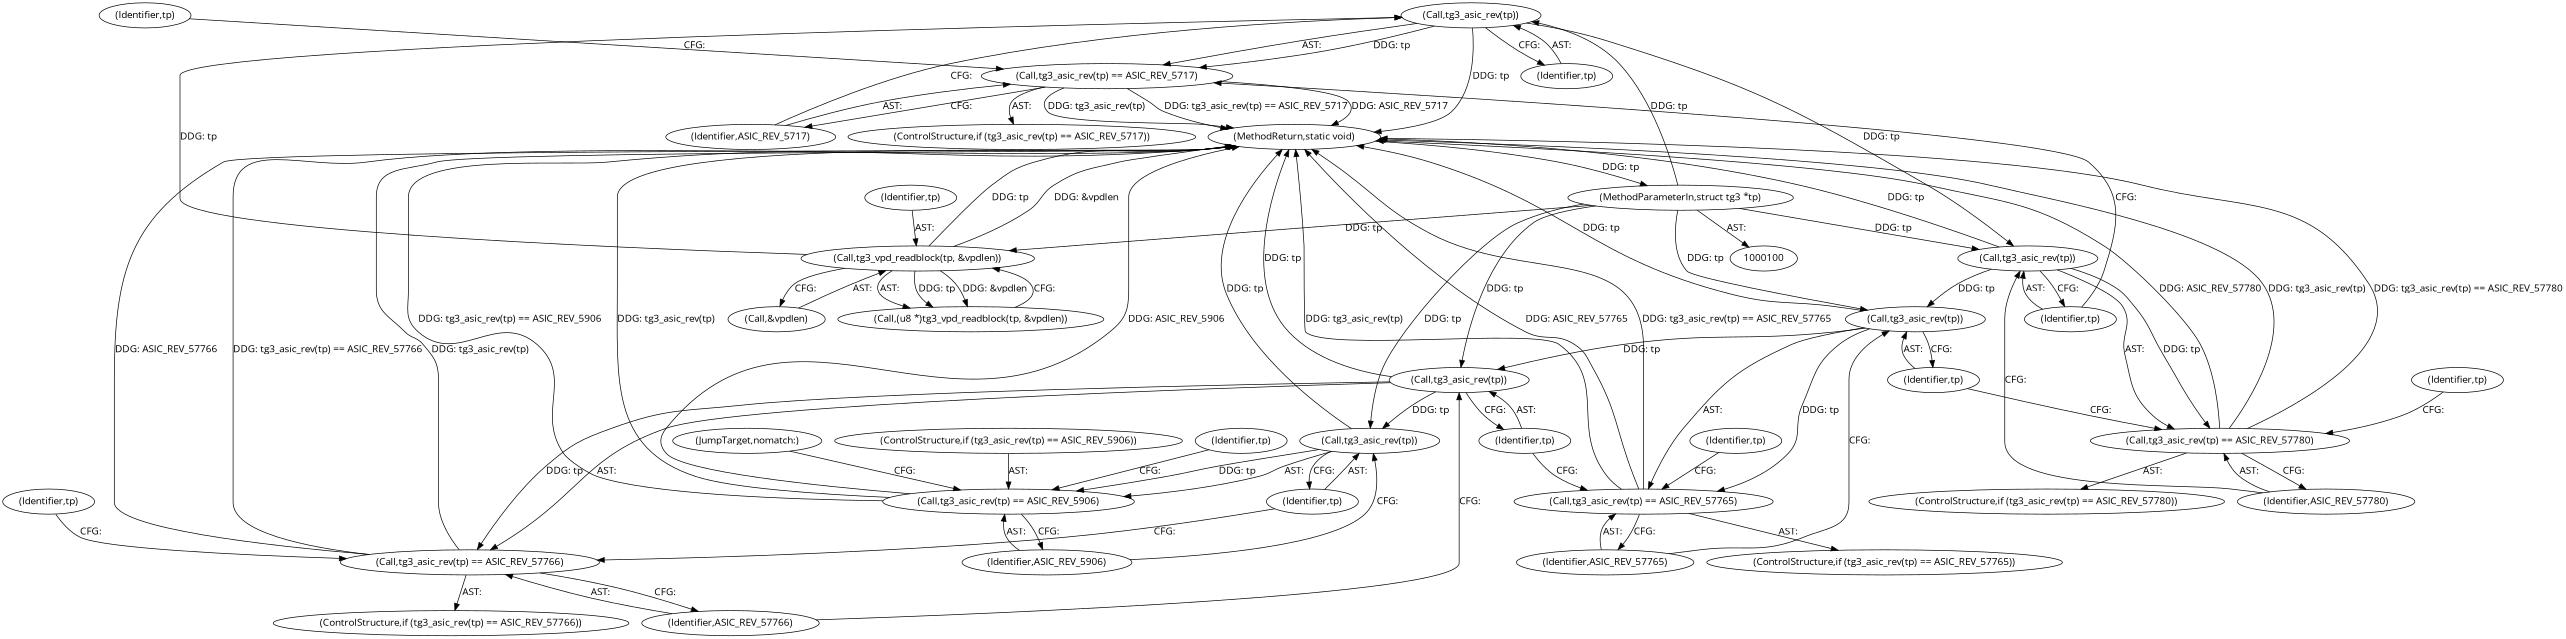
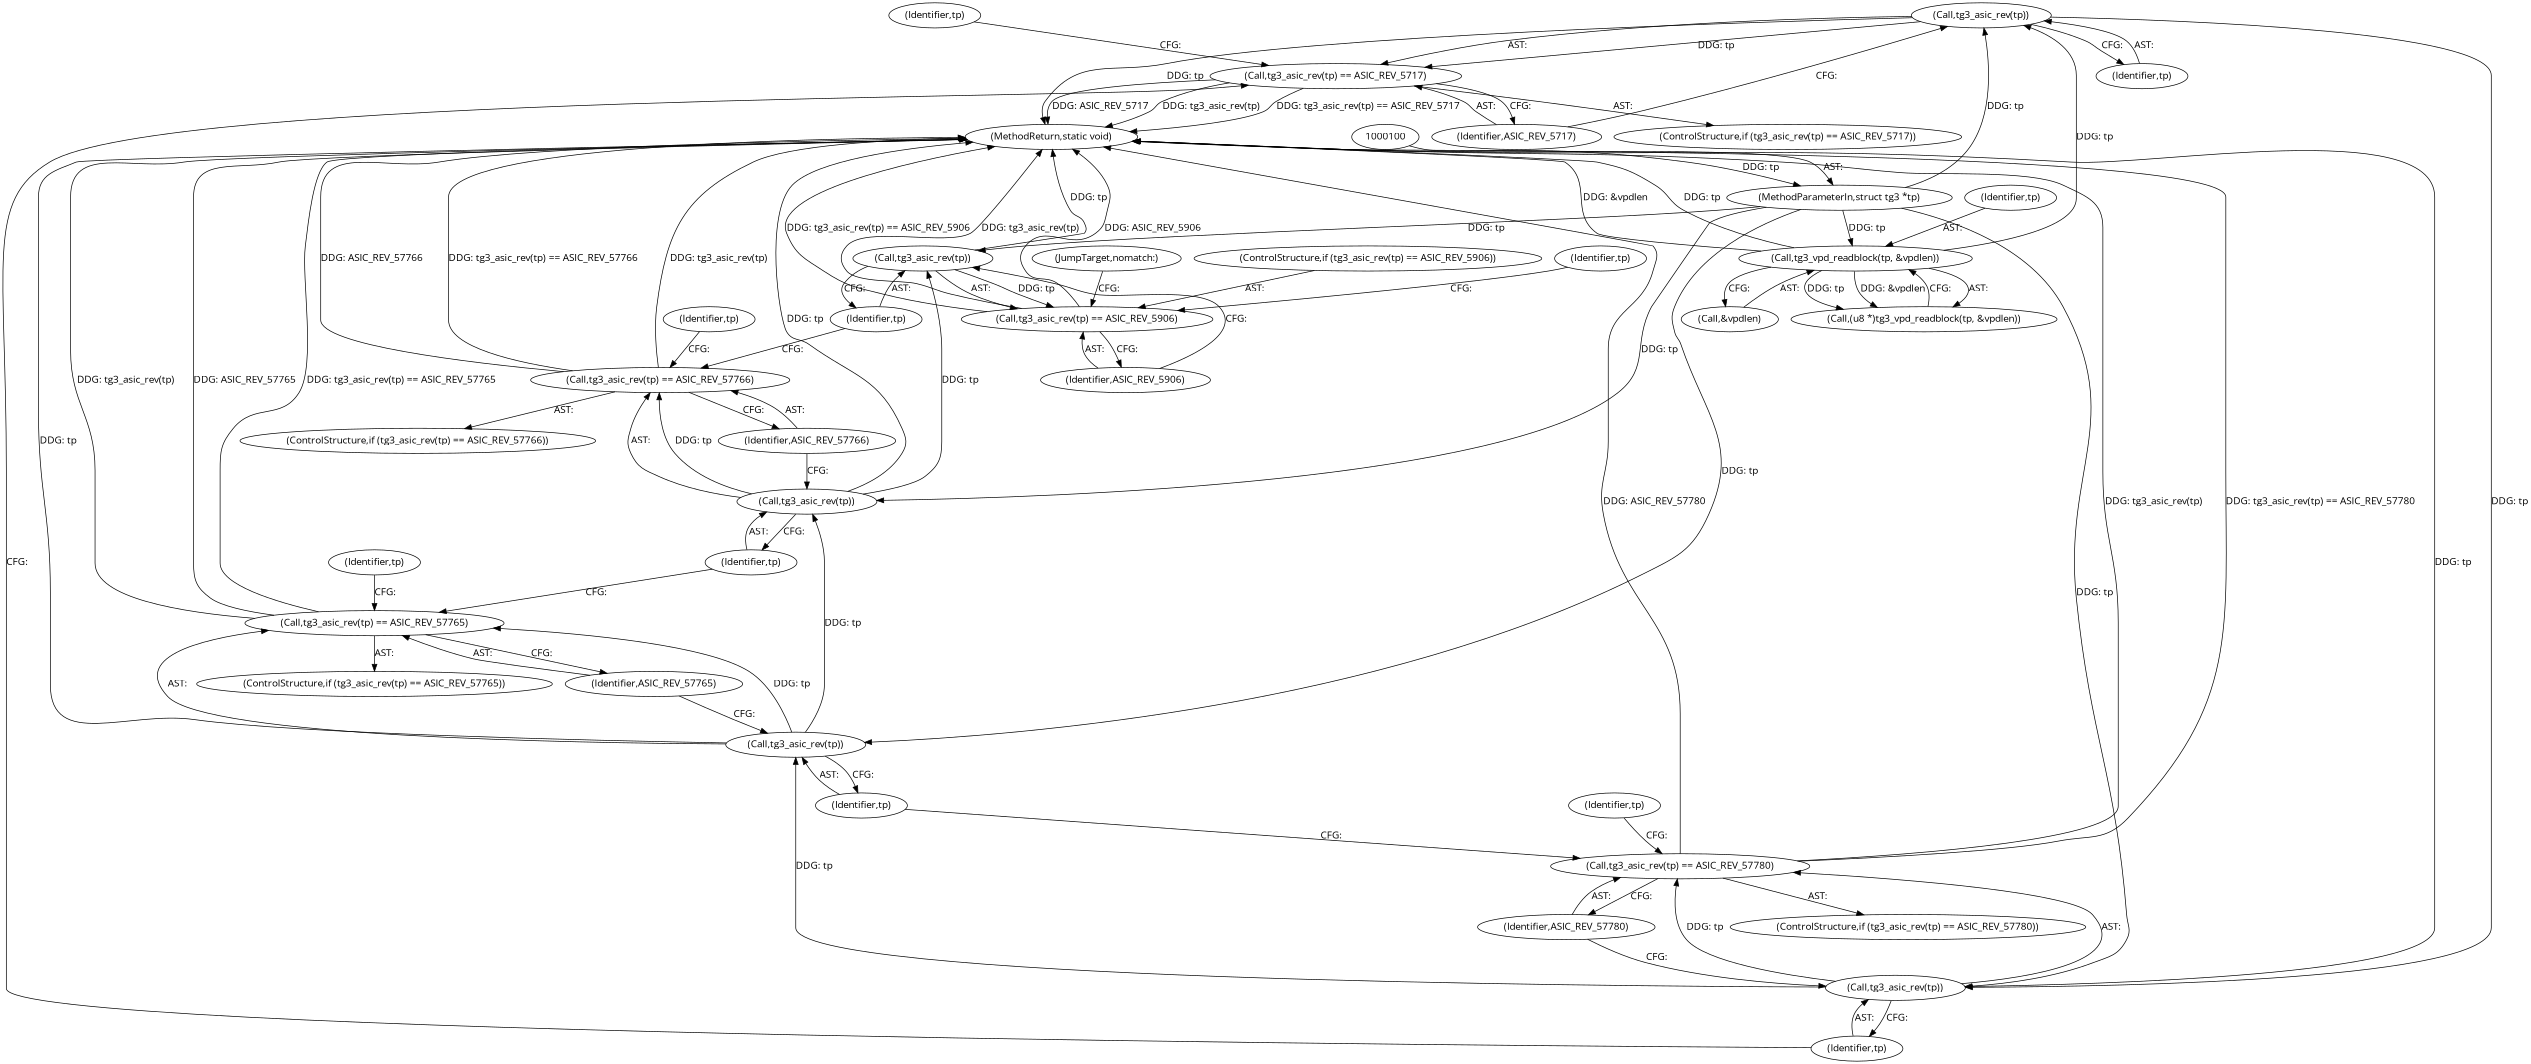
edge "(MethodParameterIn,struct tg3 *tp)" -> "1000100": reversed
